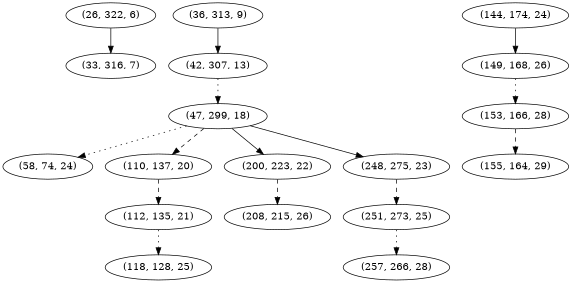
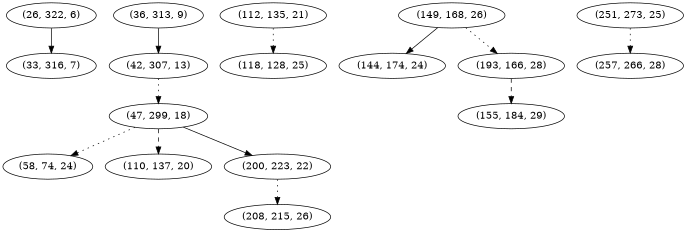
edge "(144, 174, 24)" -> "(149, 168, 26)": reversed
node "(153, 166, 28)": label "(153, 166, 28)" -> "(193, 166, 28)"
node "(248, 275, 23)": removed
node "(155, 164, 29)": label "(155, 164, 29)" -> "(155, 184, 29)"
edge "(110, 137, 20)" -> "(112, 135, 21)": removed
edge "(200, 223, 22)" -> "(208, 215, 26)": style dashed -> dotted
